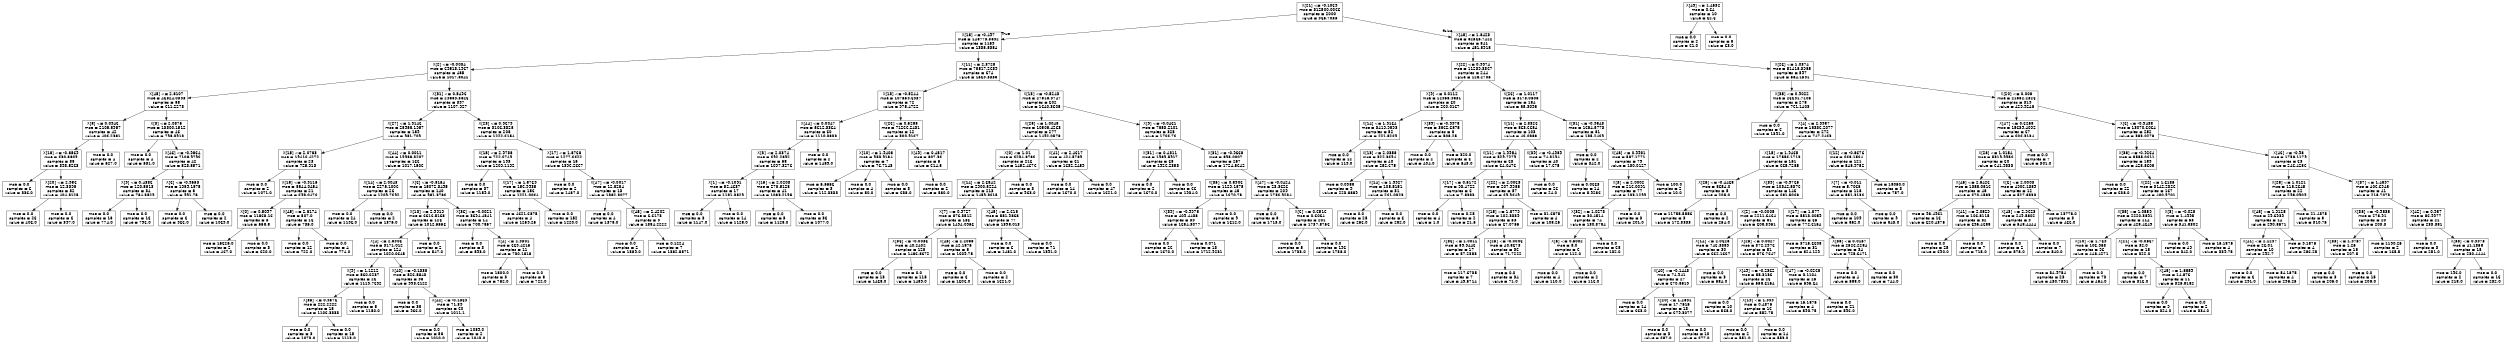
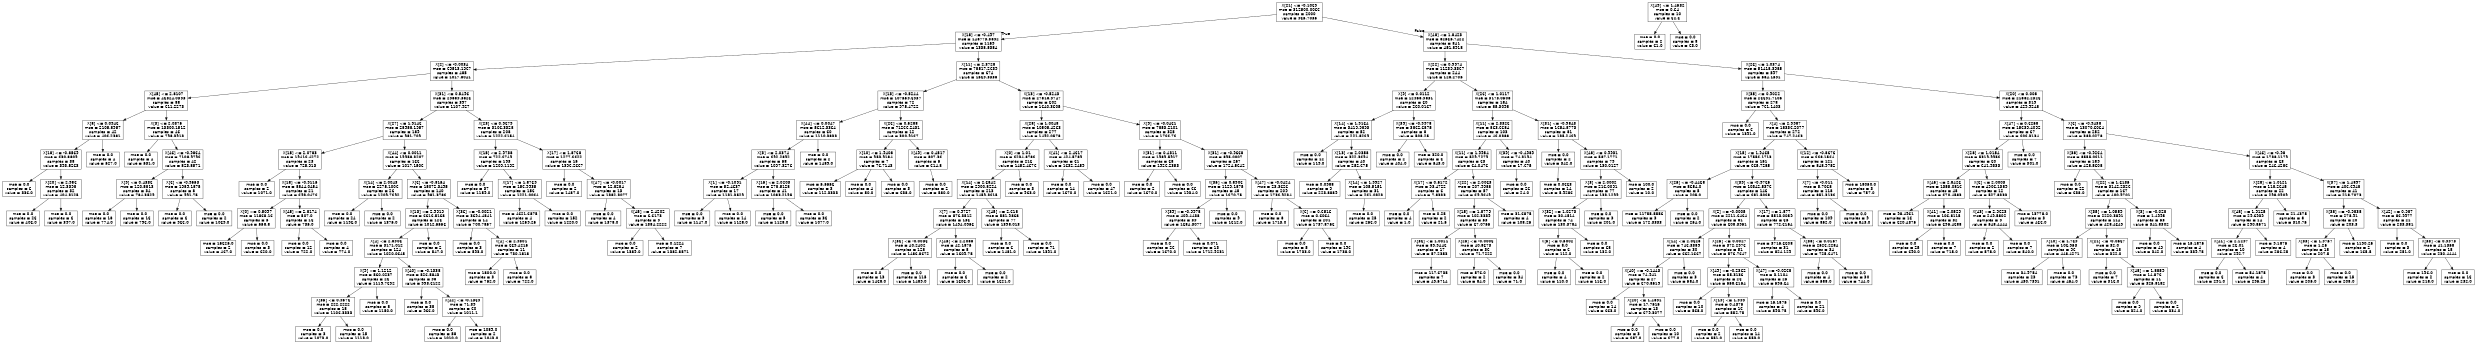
node "mse = 0.0 samples = 6 value = 282.0": removed
node "mse = 576.0 samples = 2 value = 84.0": added
